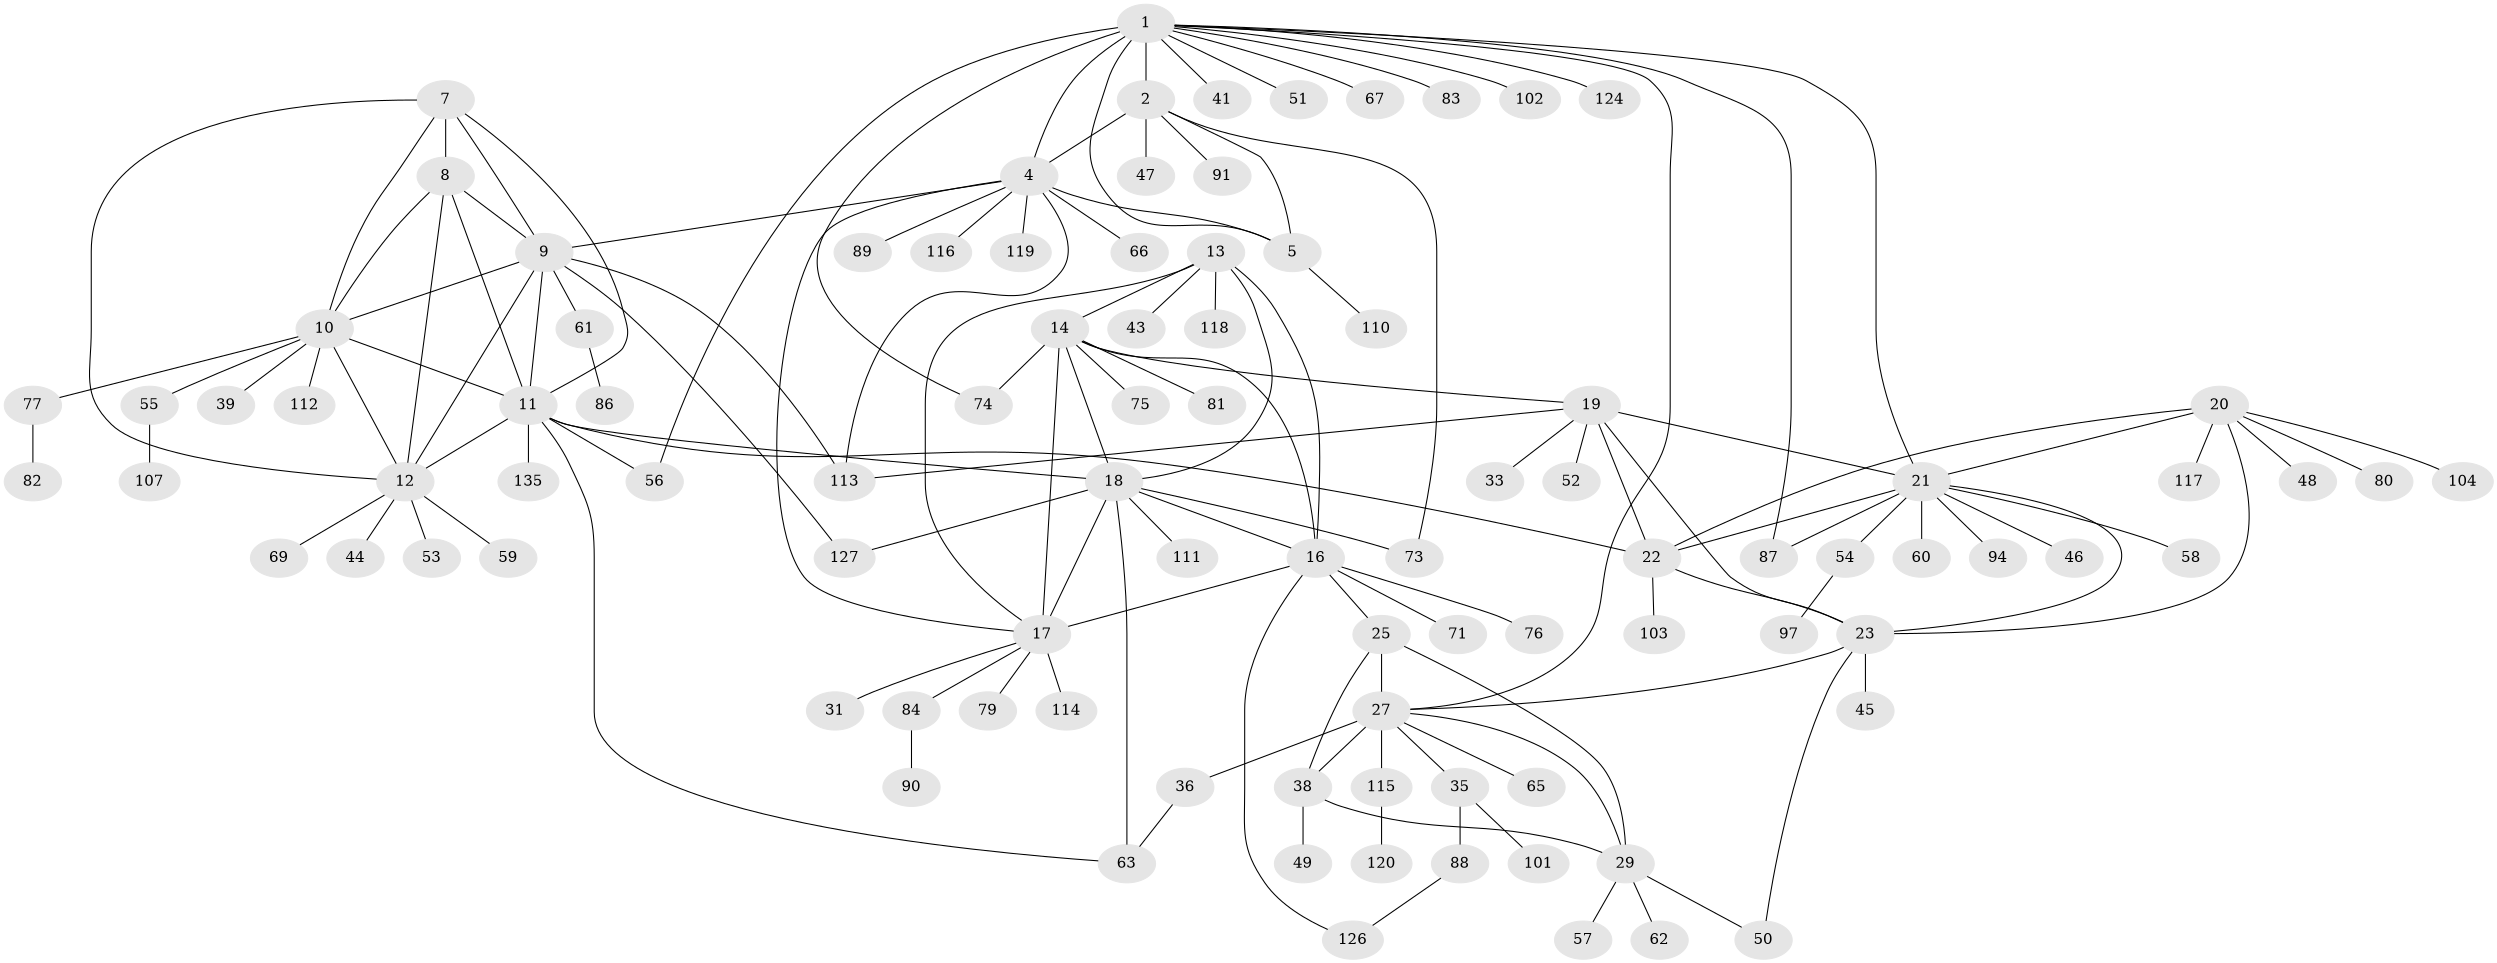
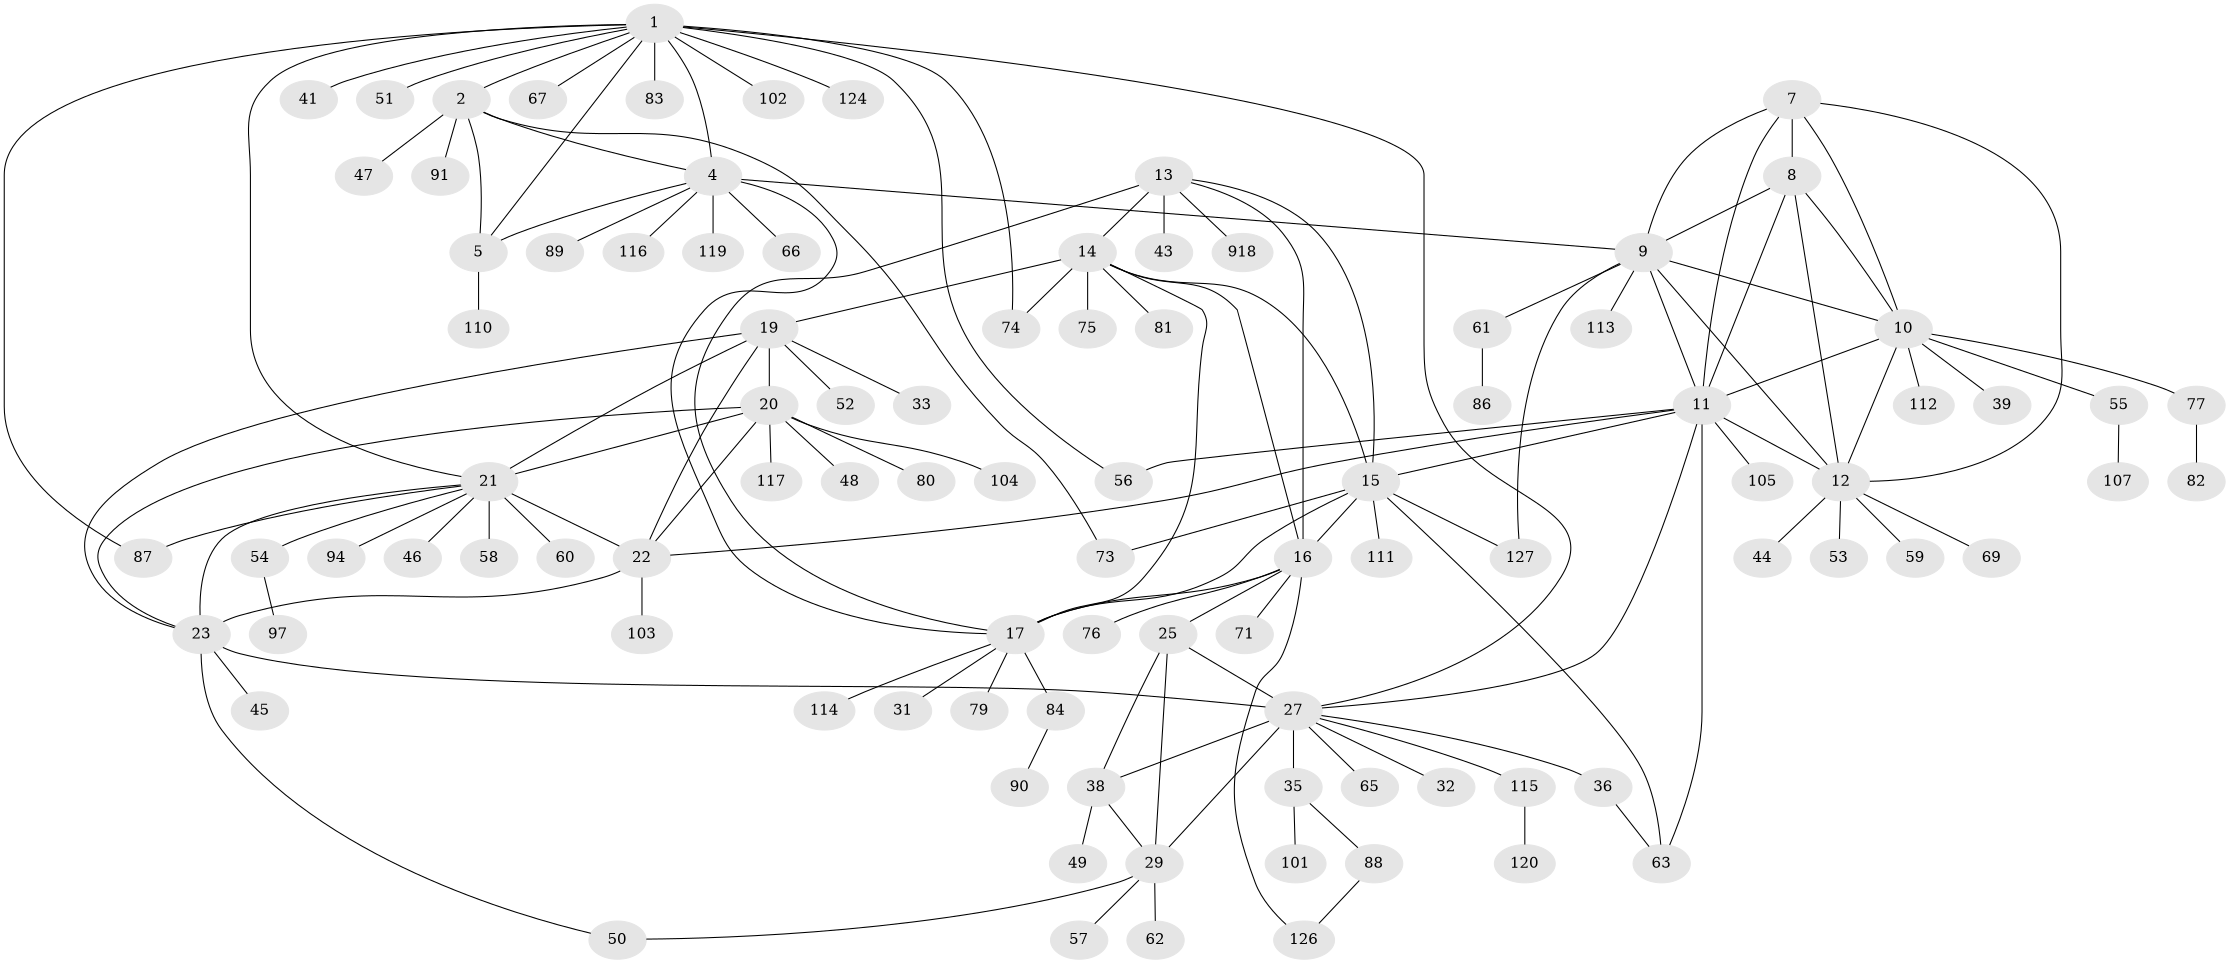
edge "4" -- "113": removed
node "118": label "118" -> "918"
edge "19" -- "113": now "19" -- "20"
node "135": label "135" -> "105"
node "18": label "18" -> "15"
edge "11" -- "27": added
node "32": added
